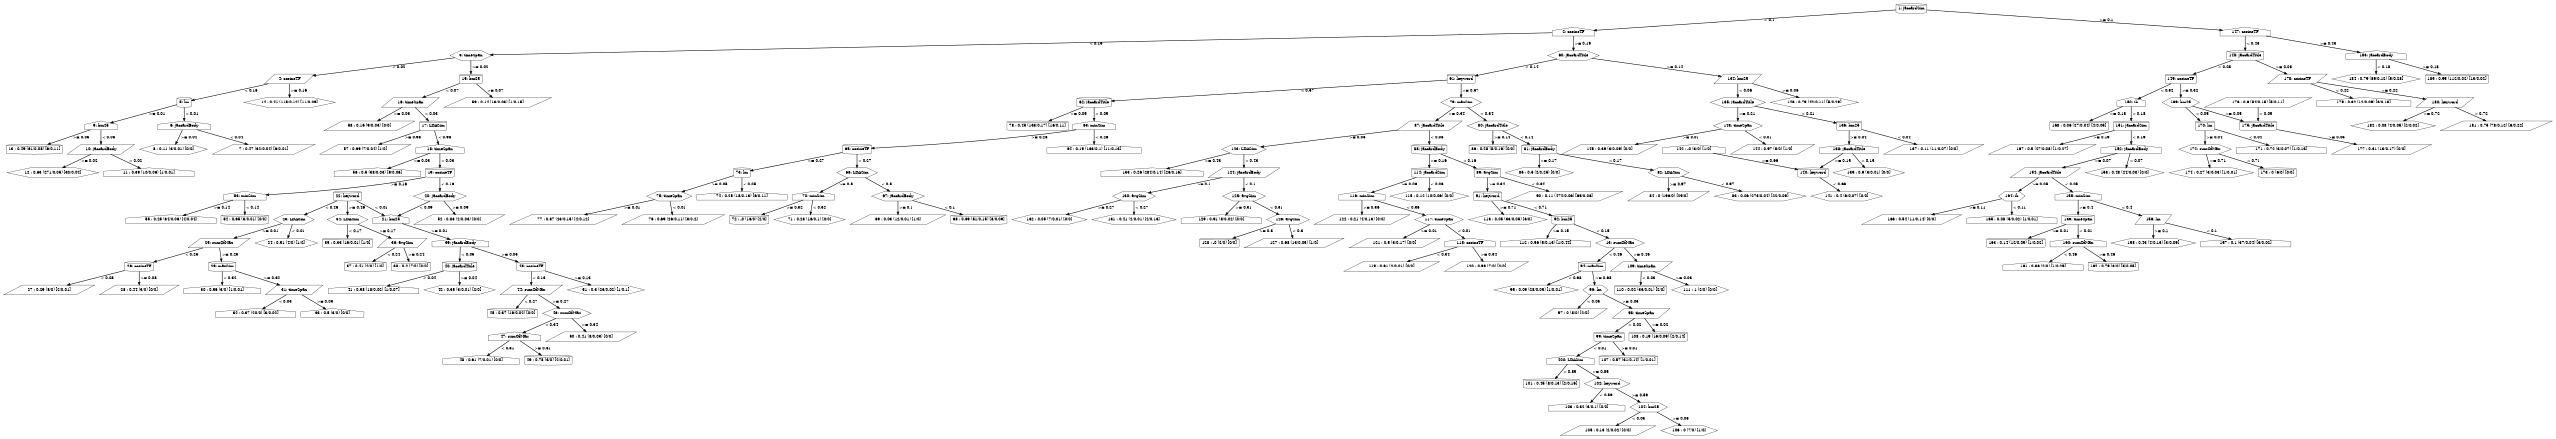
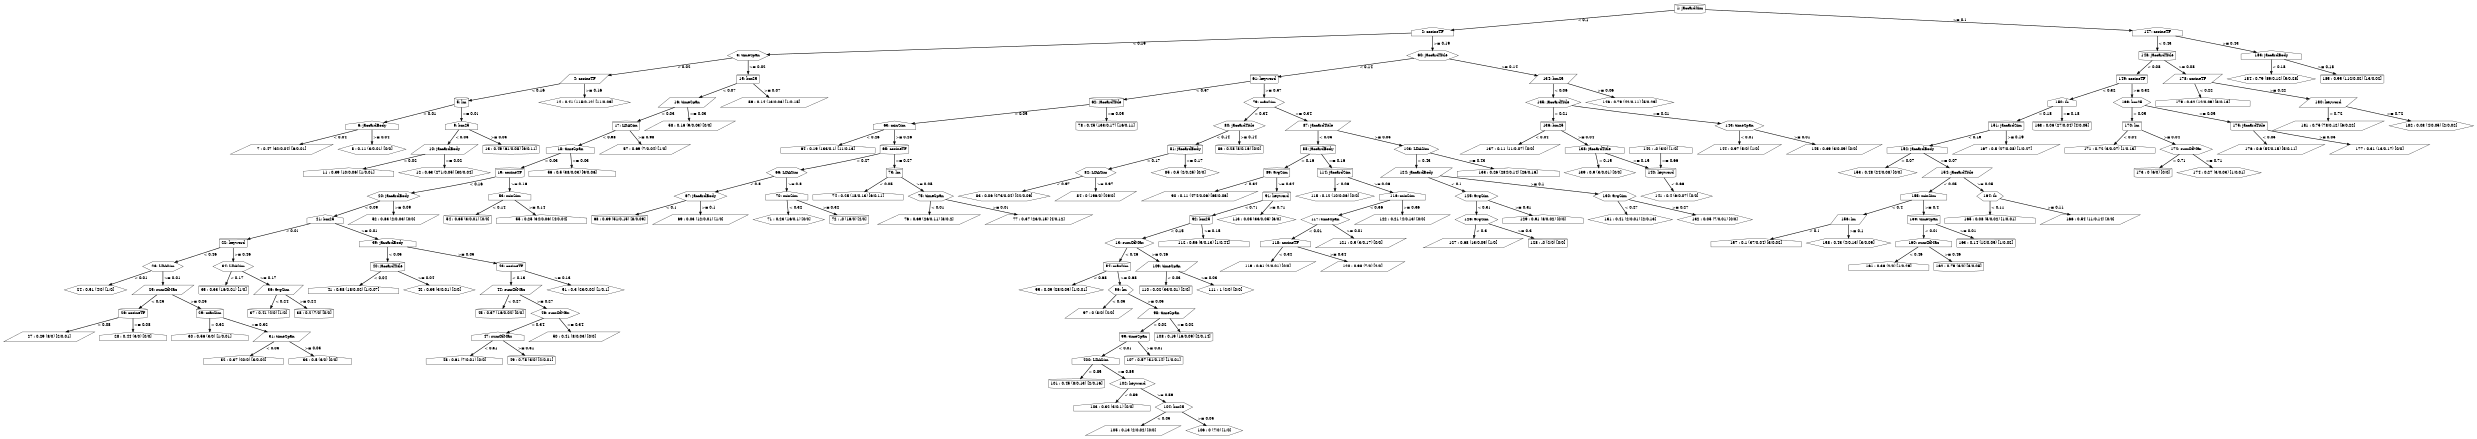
edge "176 : 0.6 (54/0.15) [5/0.11]" -> "175: jaccardTitle": reversed
edge "22: keyword" -> "21: bm25": reversed
node "28 : 0.44 (3/0) [0/0]": shape parallelogram -> house
